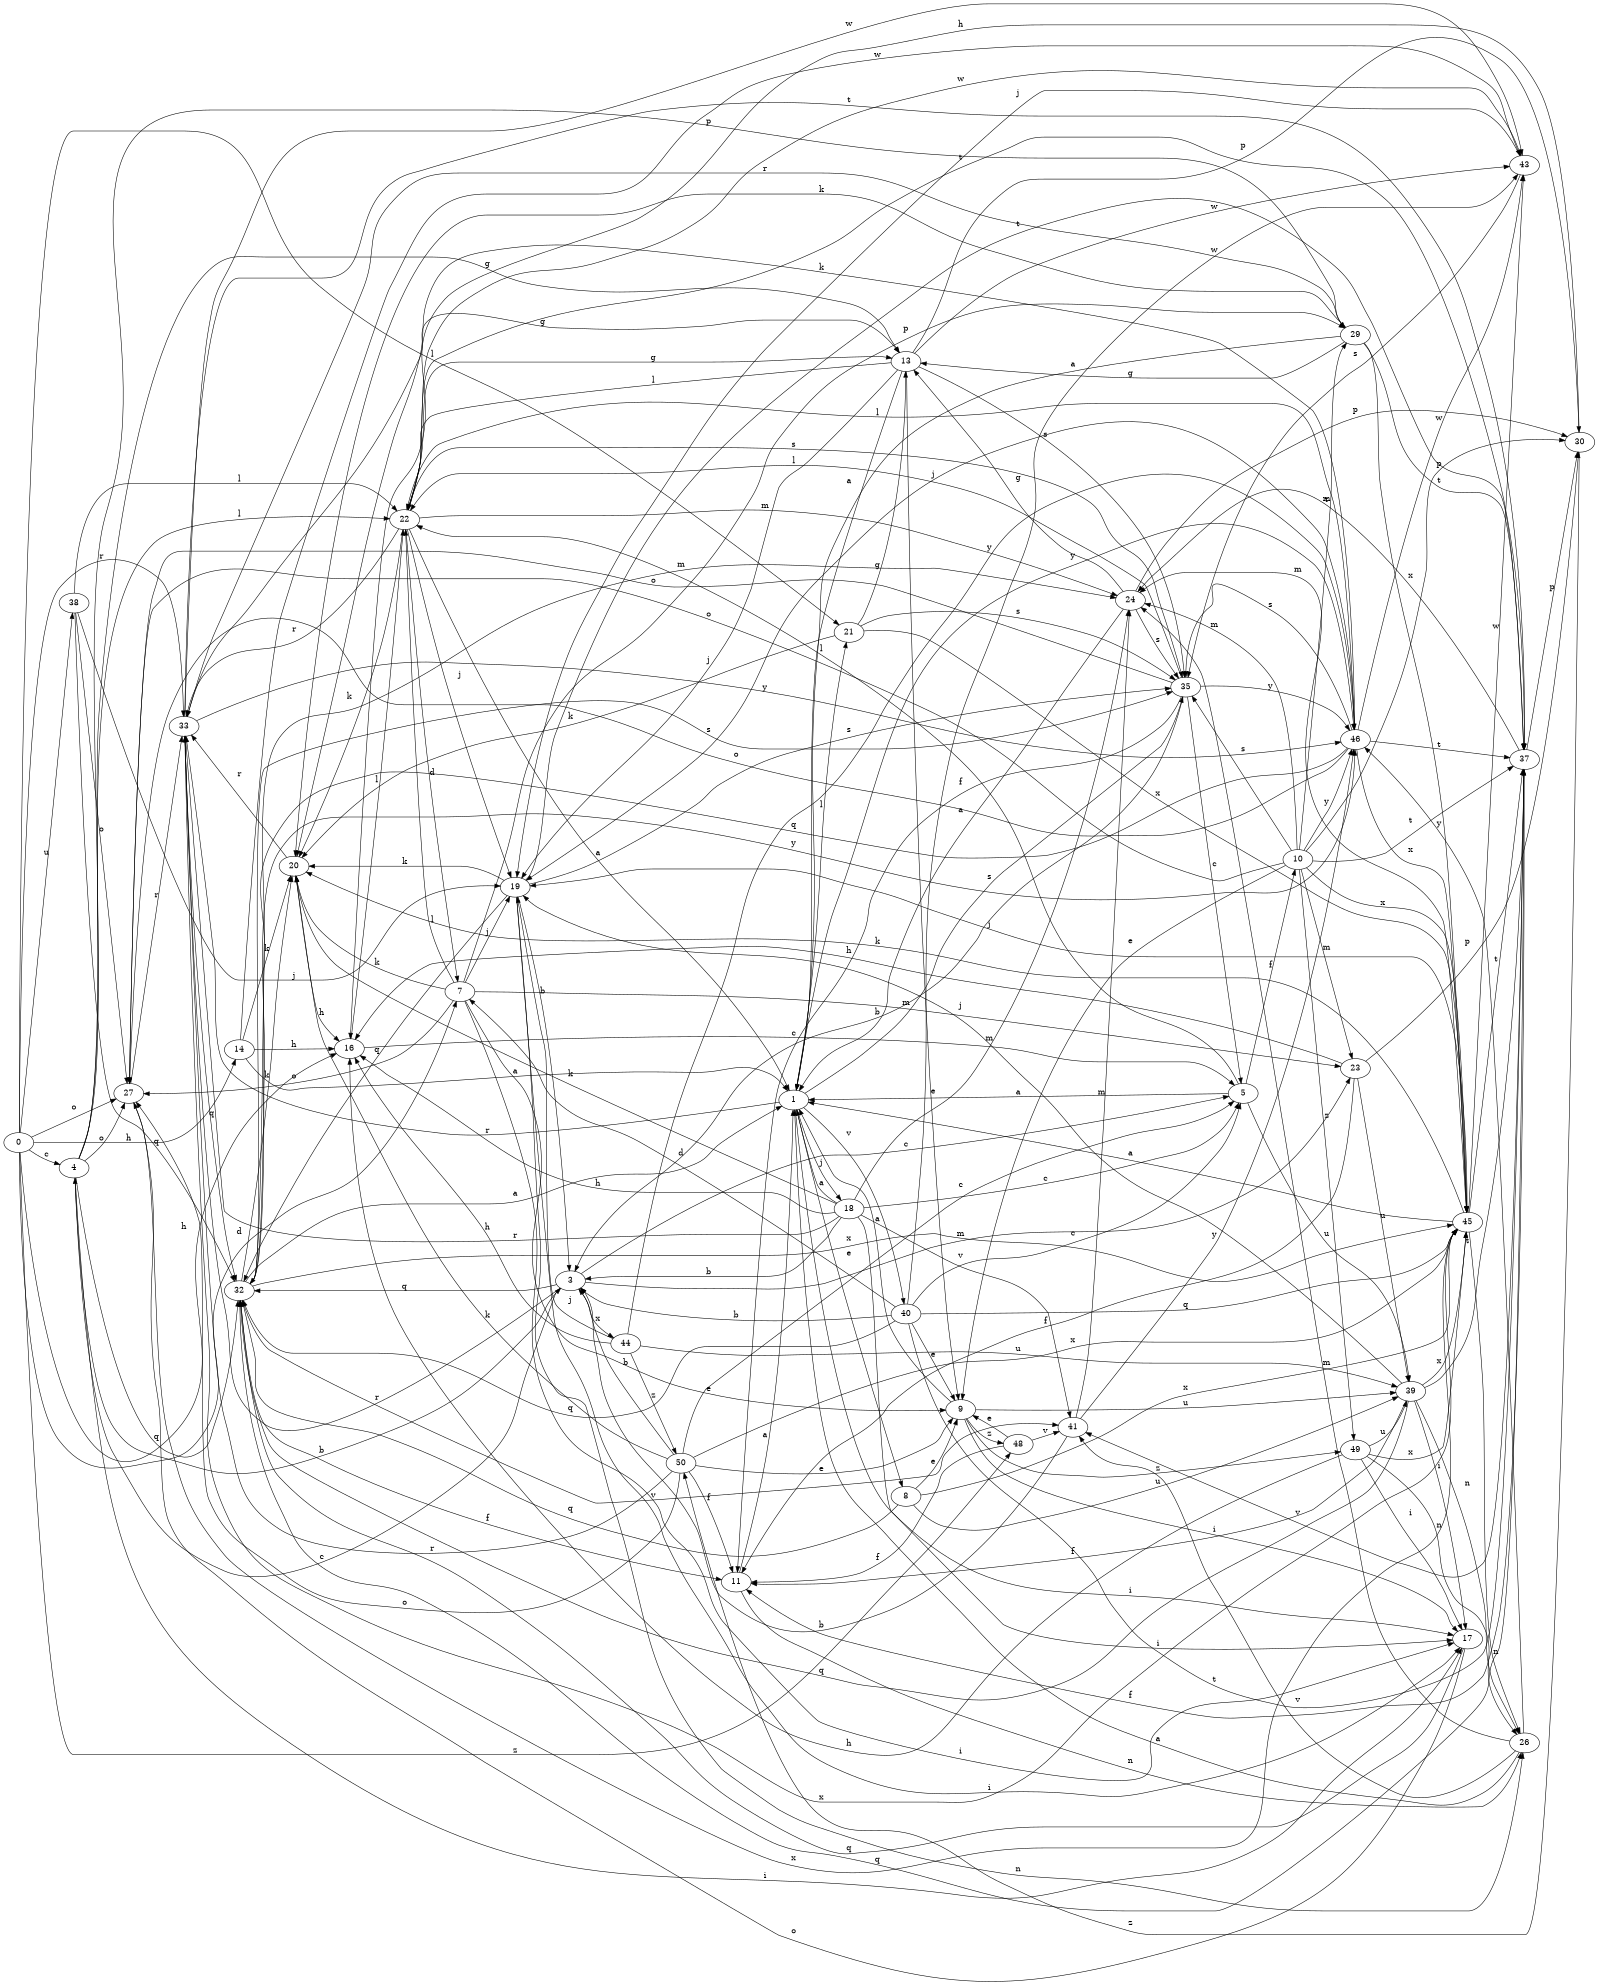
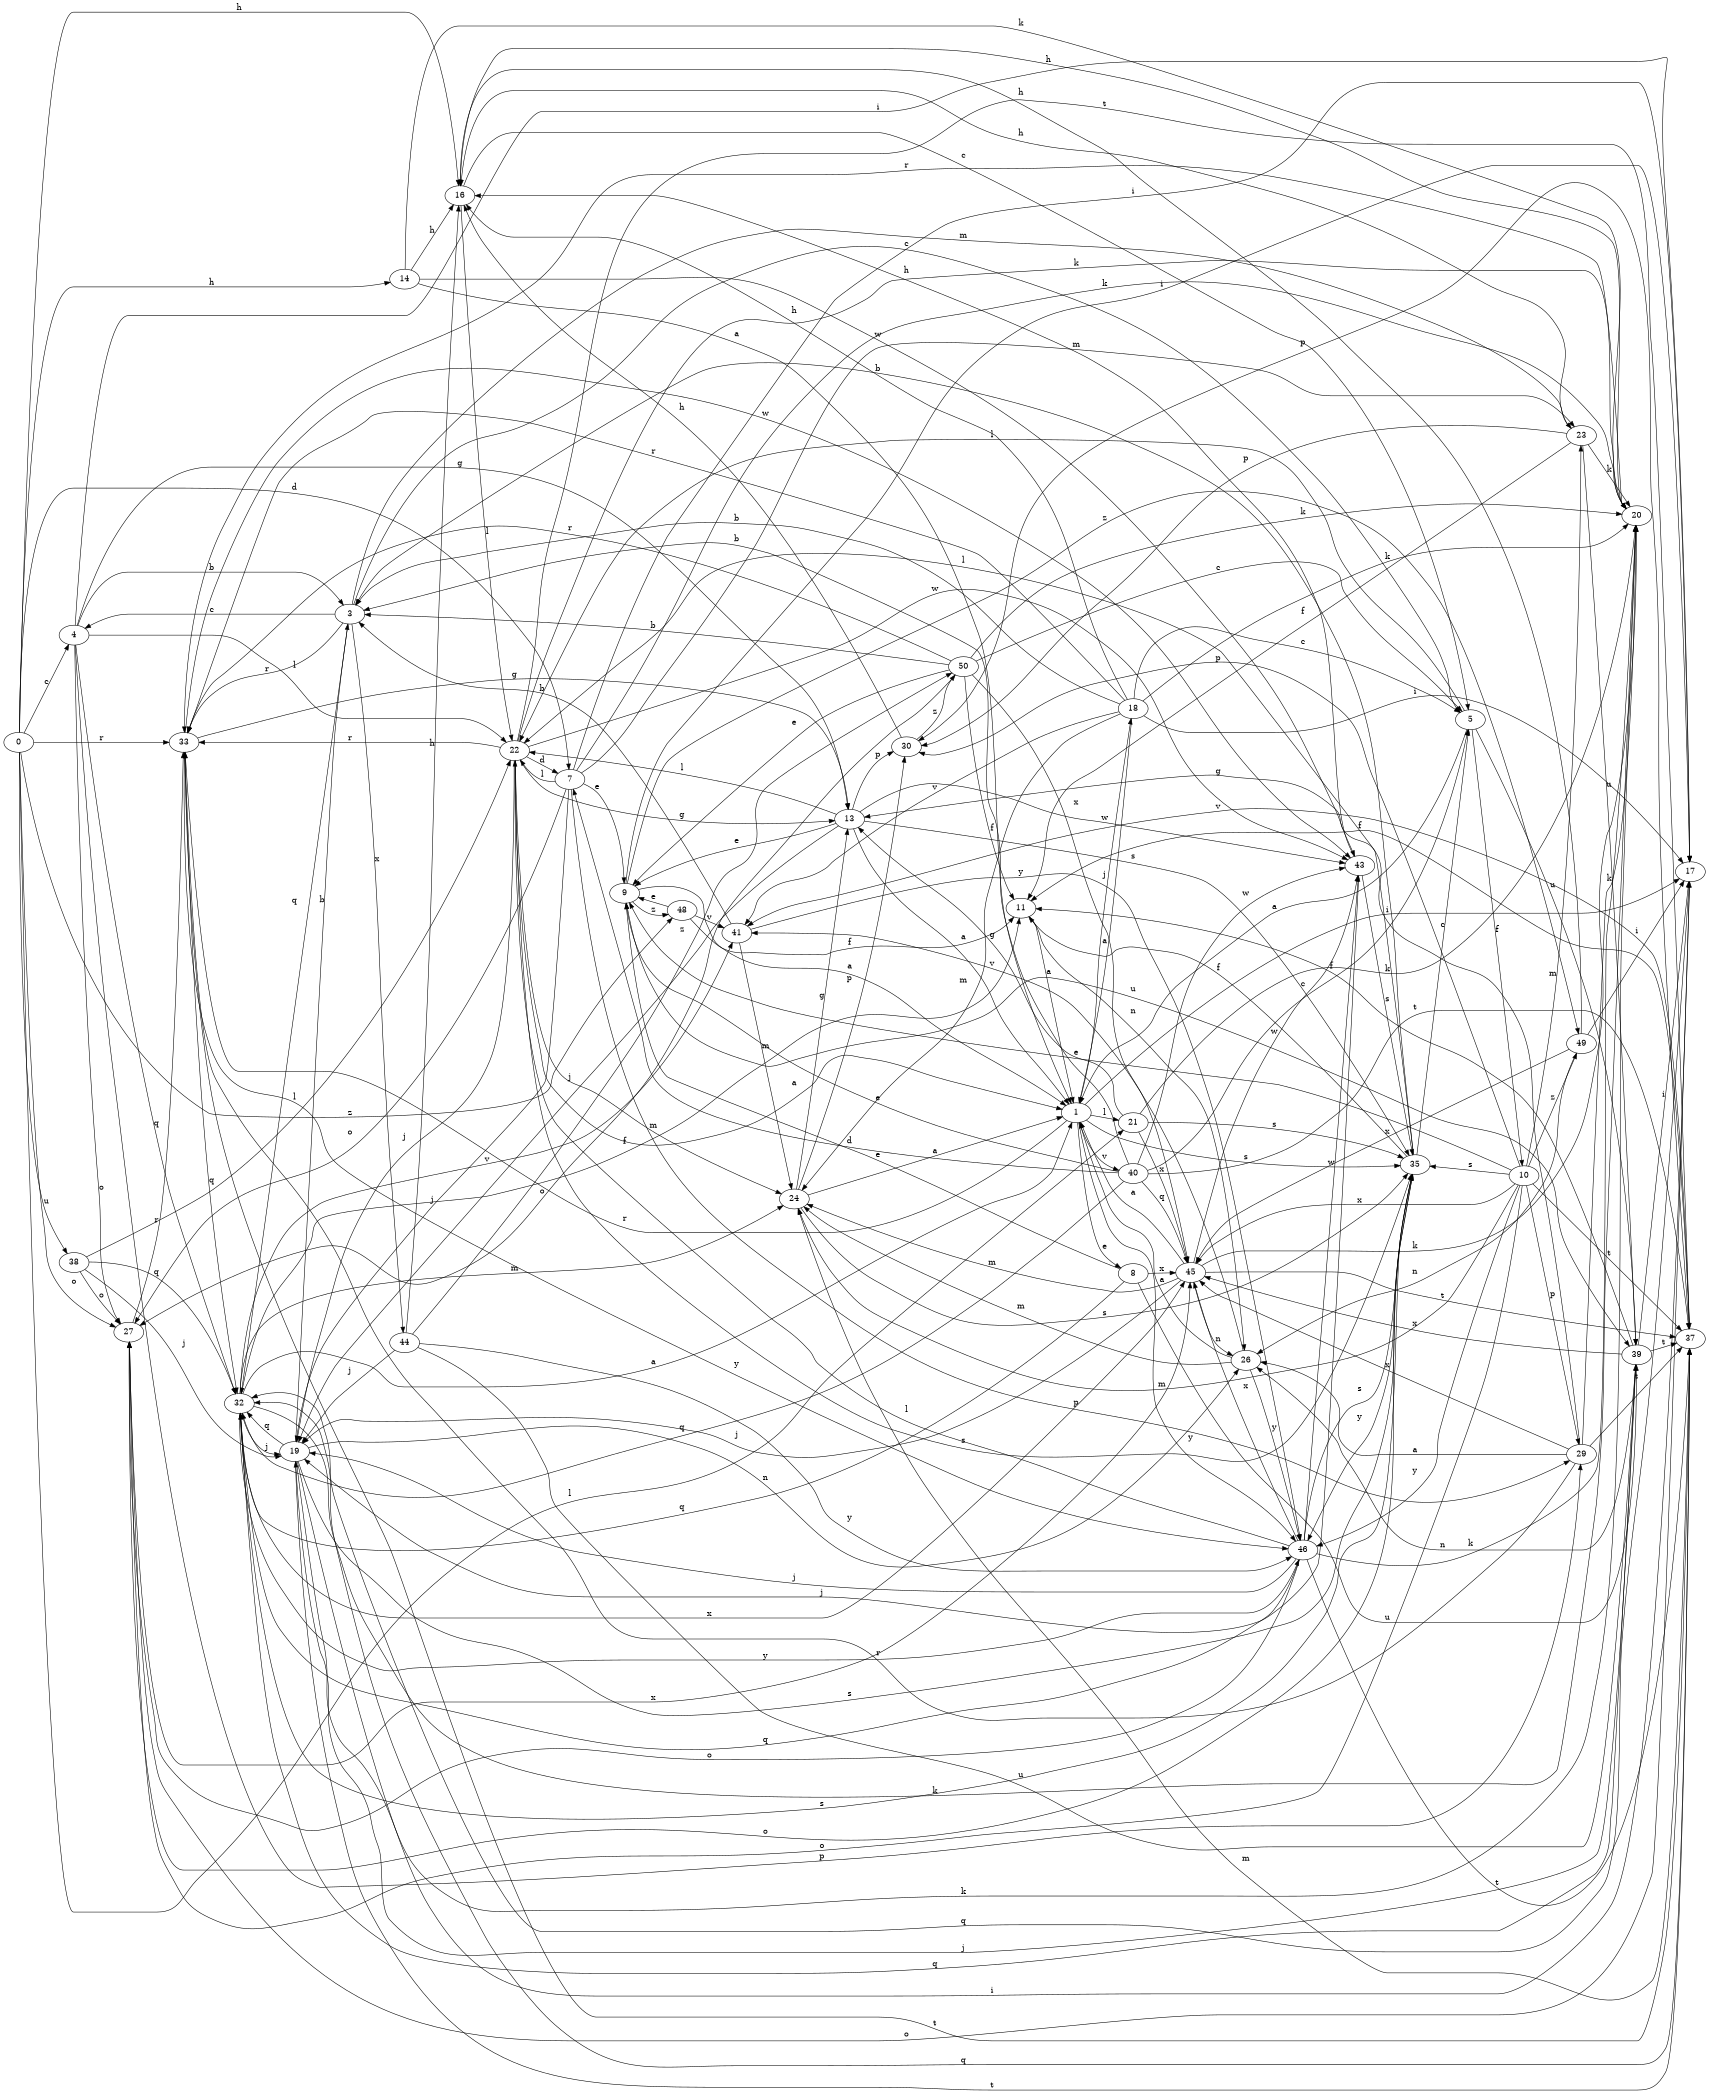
edge "43" -> "16": added, label "h"
edge "23" -> "20": added, label "k"
edge "10" -> "29": label "t" -> "p"
edge "29" -> "1": now "29" -> "26"
edge "49" -> "39": removed, label "u"
edge "32" -> "19": added, label "j"
edge "33" -> "45": removed, label "x"
